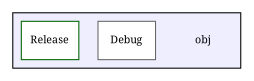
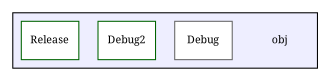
node "Debug2": added
